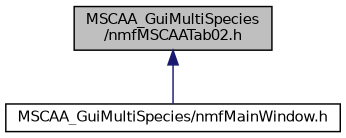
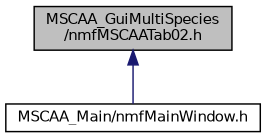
node "MSCAA_GuiMultiSpecies/nmfMainWindow.h": label "MSCAA_GuiMultiSpecies/nmfMainWindow.h" -> "MSCAA_Main/nmfMainWindow.h"
